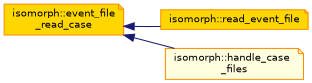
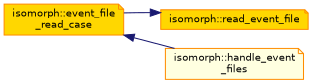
edge "isomorph::read_event_file" -> "isomorph::event_file _read_case": reversed
node "isomorph::handle_case _files": label "isomorph::handle_case _files" -> "isomorph::handle_event _files"
